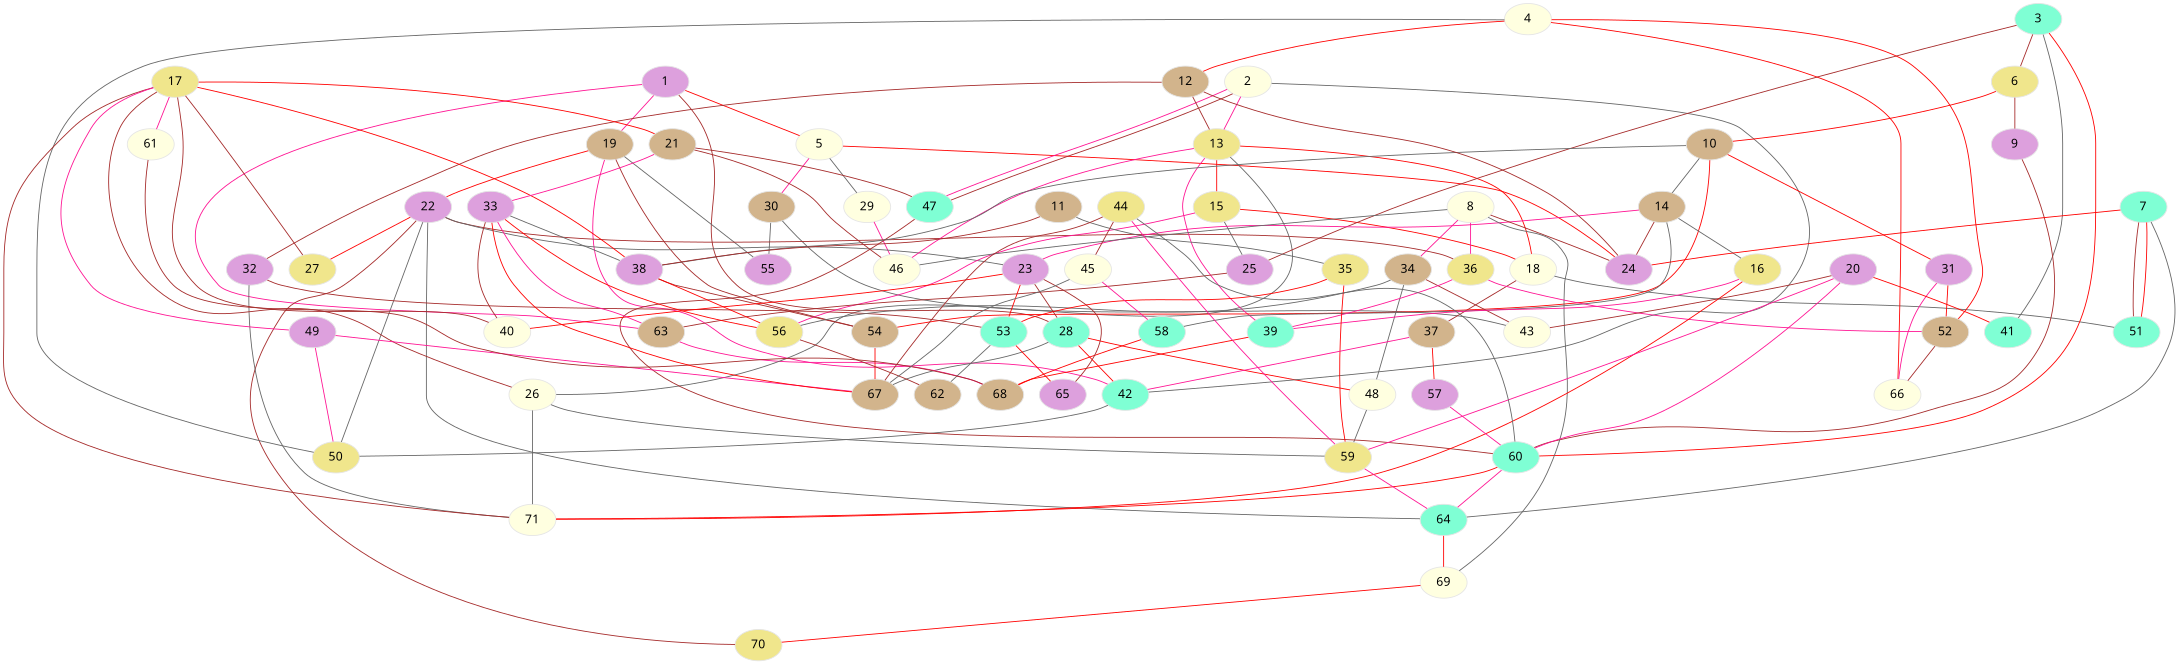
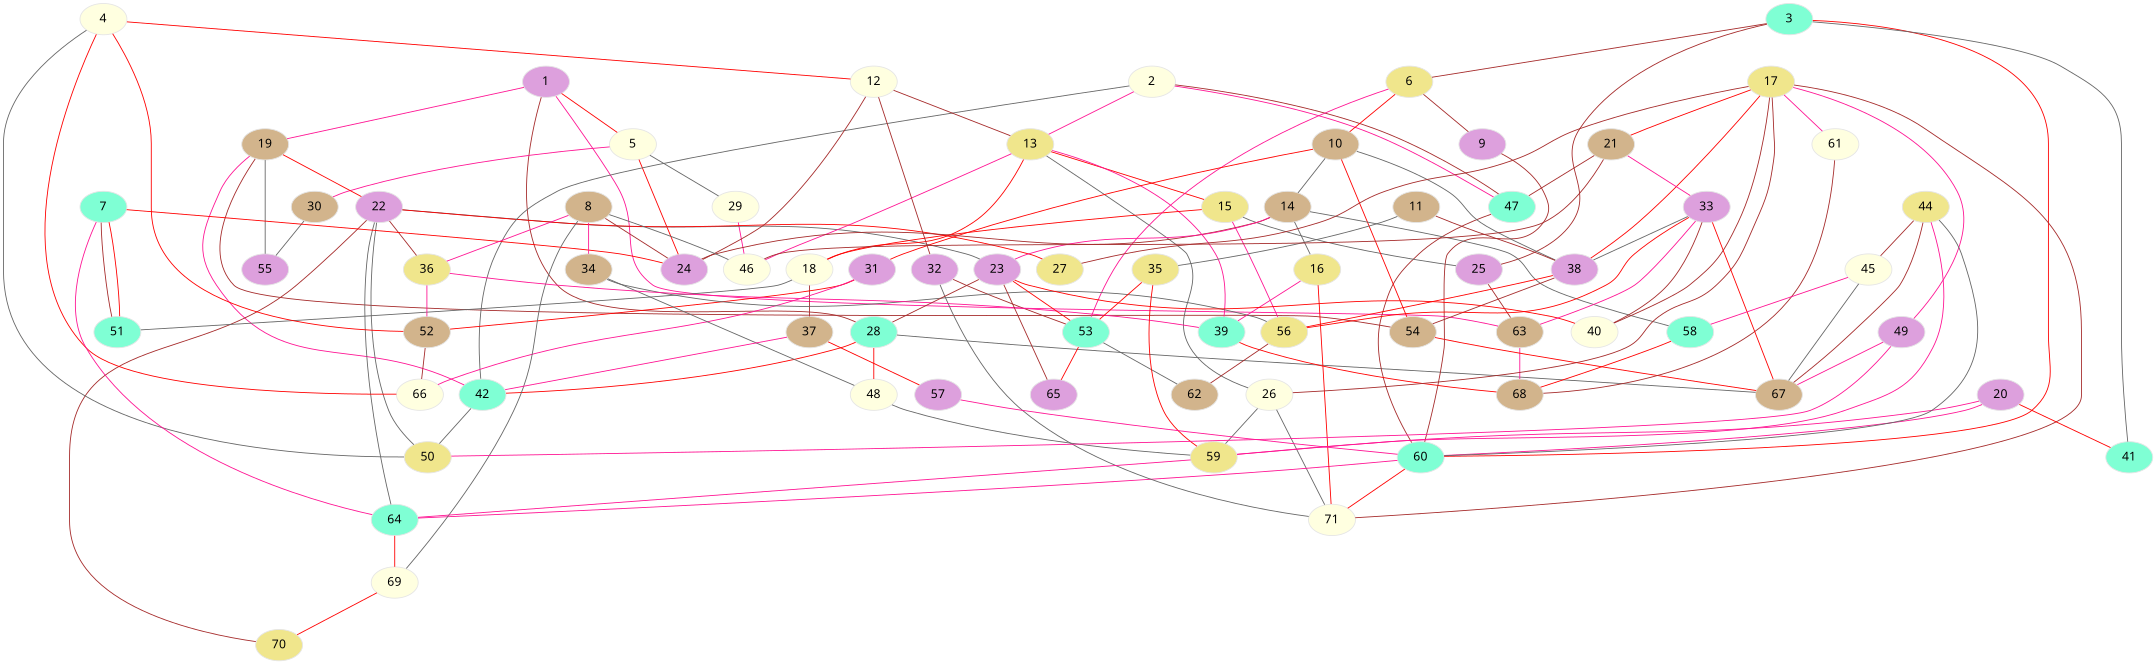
node "12": fillcolor tan -> lightyellow
edge "6" -- "53": added
node "8": fillcolor lightyellow -> tan
node "43": removed
edge "7" -- "64": color gray40 -> deeppink
